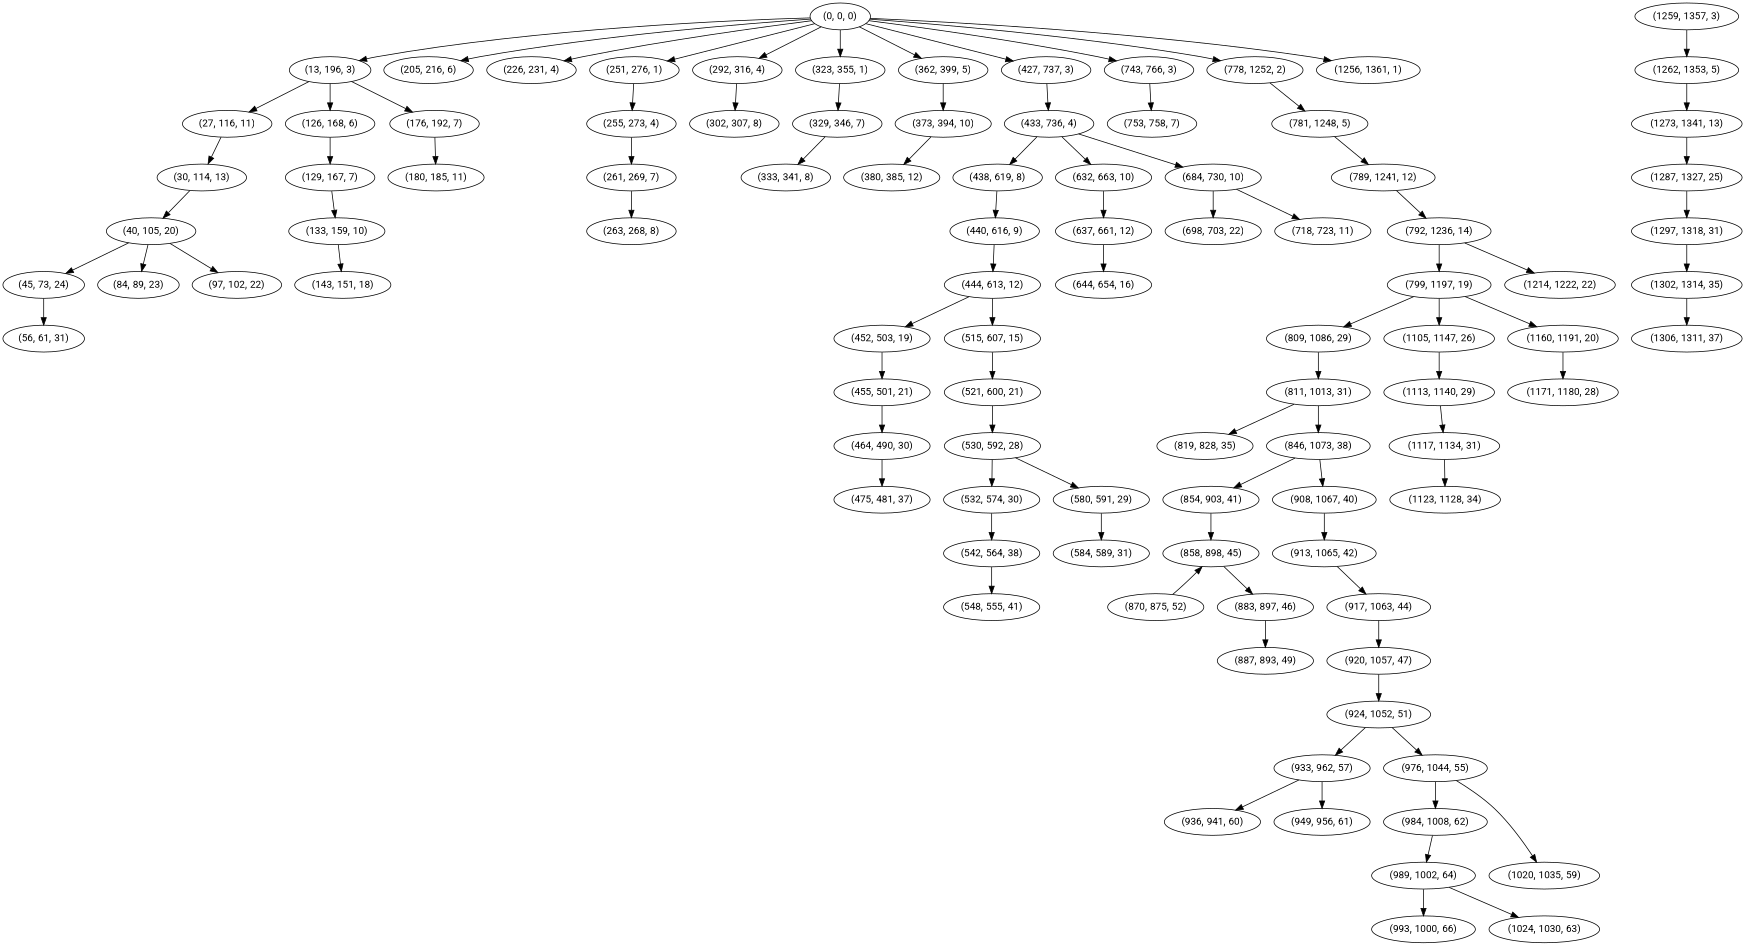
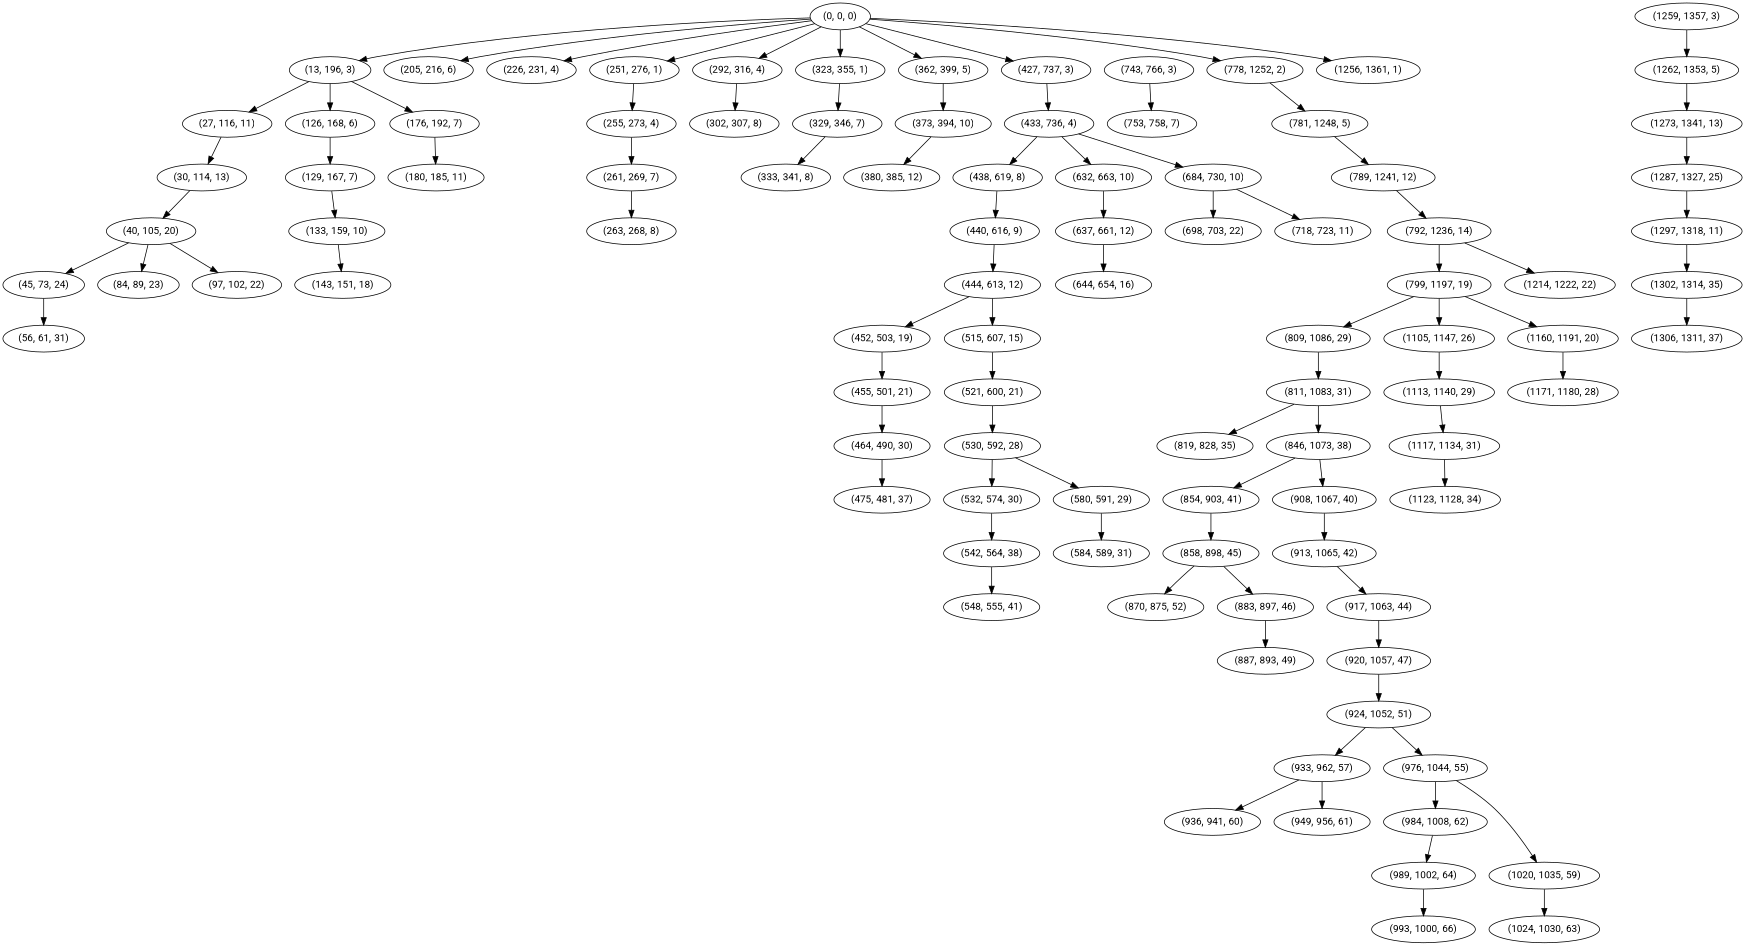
edge "(0, 0, 0)" -> "(743, 766, 3)": removed
node "(1297, 1318, 31)": label "(1297, 1318, 31)" -> "(1297, 1318, 11)"
node "(811, 1013, 31)": label "(811, 1013, 31)" -> "(811, 1083, 31)"
edge "(870, 875, 52)" -> "(858, 898, 45)": reversed
edge "(989, 1002, 64)" -> "(1024, 1030, 63)": now "(1020, 1035, 59)" -> "(1024, 1030, 63)"
